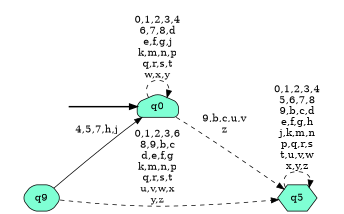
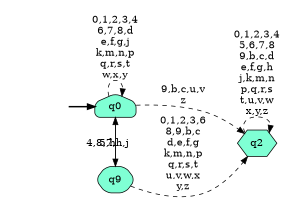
edge "q9" -> "q0": label "4,5,7,h,j" -> "4,8,7,h,j"
edge "q0" -> "q9": added, label "5,h"
node "q5": label "q5" -> "q2"
